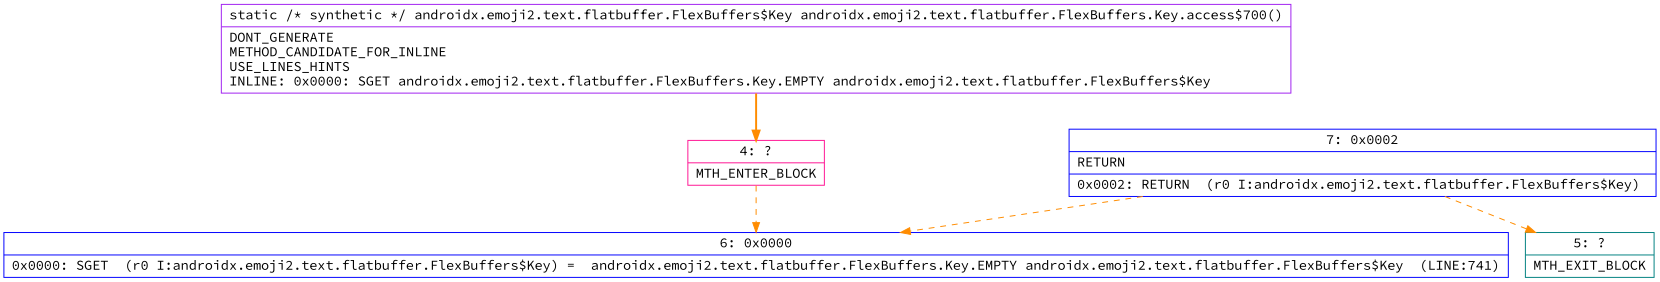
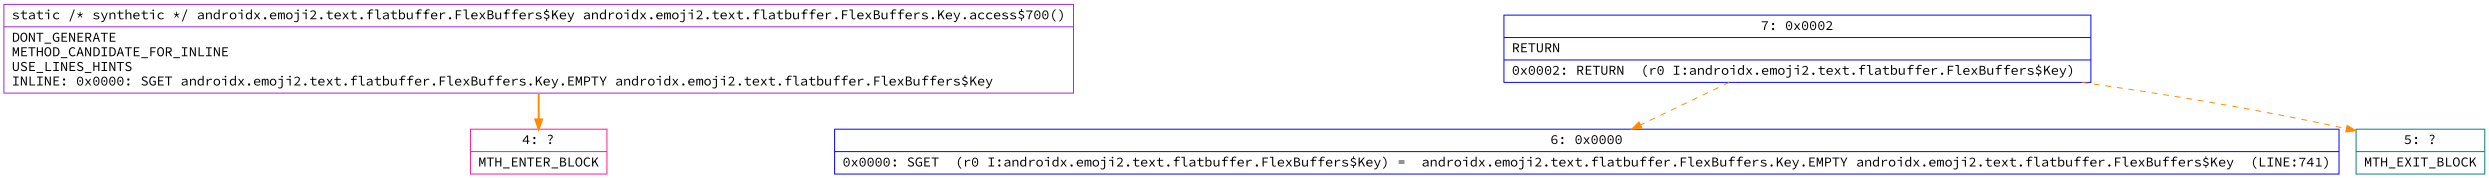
edge "4: ?" -> "6: 0x0000": removed
